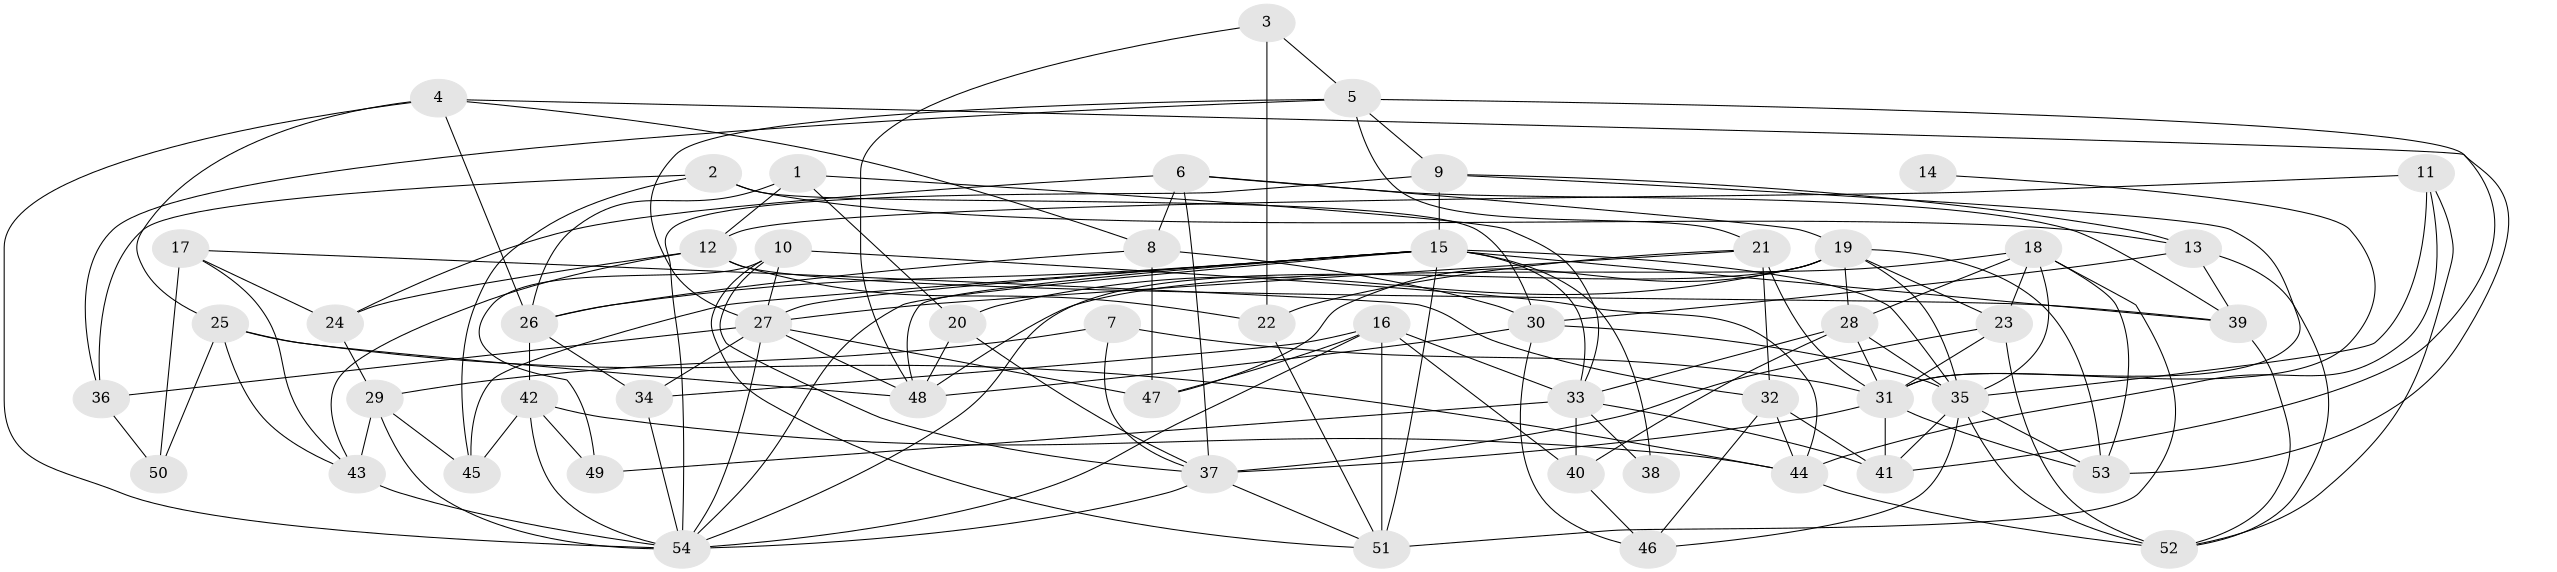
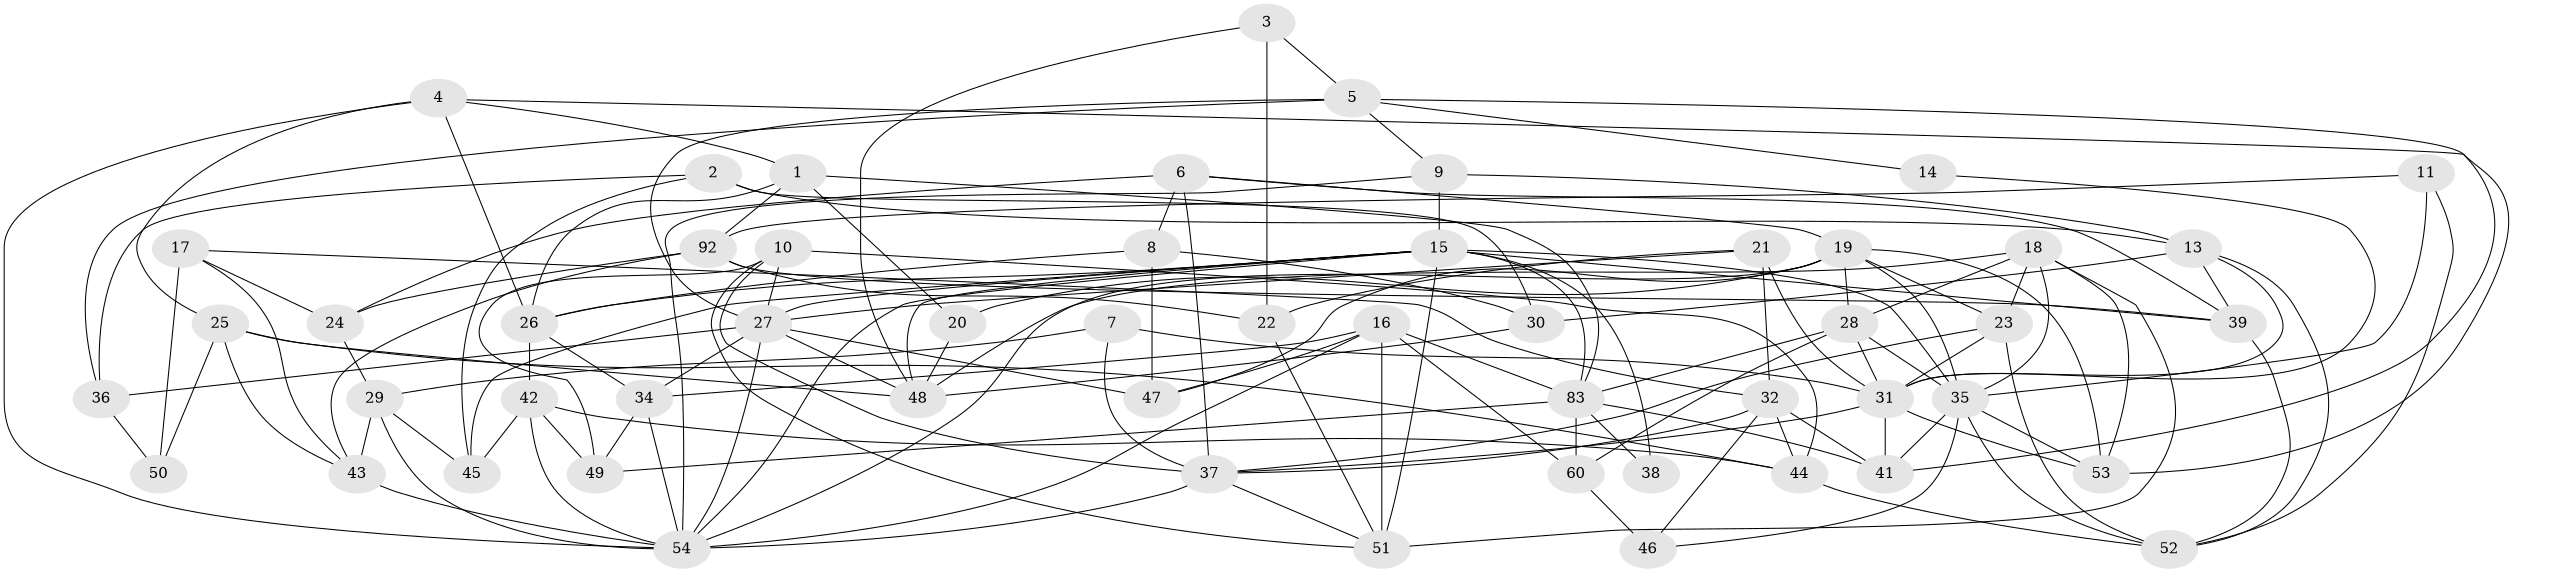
edge "4" -- "8": now "4" -- "1"
edge "5" -- "21": now "5" -- "14"
edge "9" -- "31": now "13" -- "31"
node "12": label "12" -> "92"
edge "30" -- "35": removed
edge "11" -- "44": removed
node "33": label "33" -> "83"
edge "20" -- "37": now "32" -- "37"
edge "34" -- "49": added
edge "30" -- "46": removed
node "40": label "40" -> "60"
